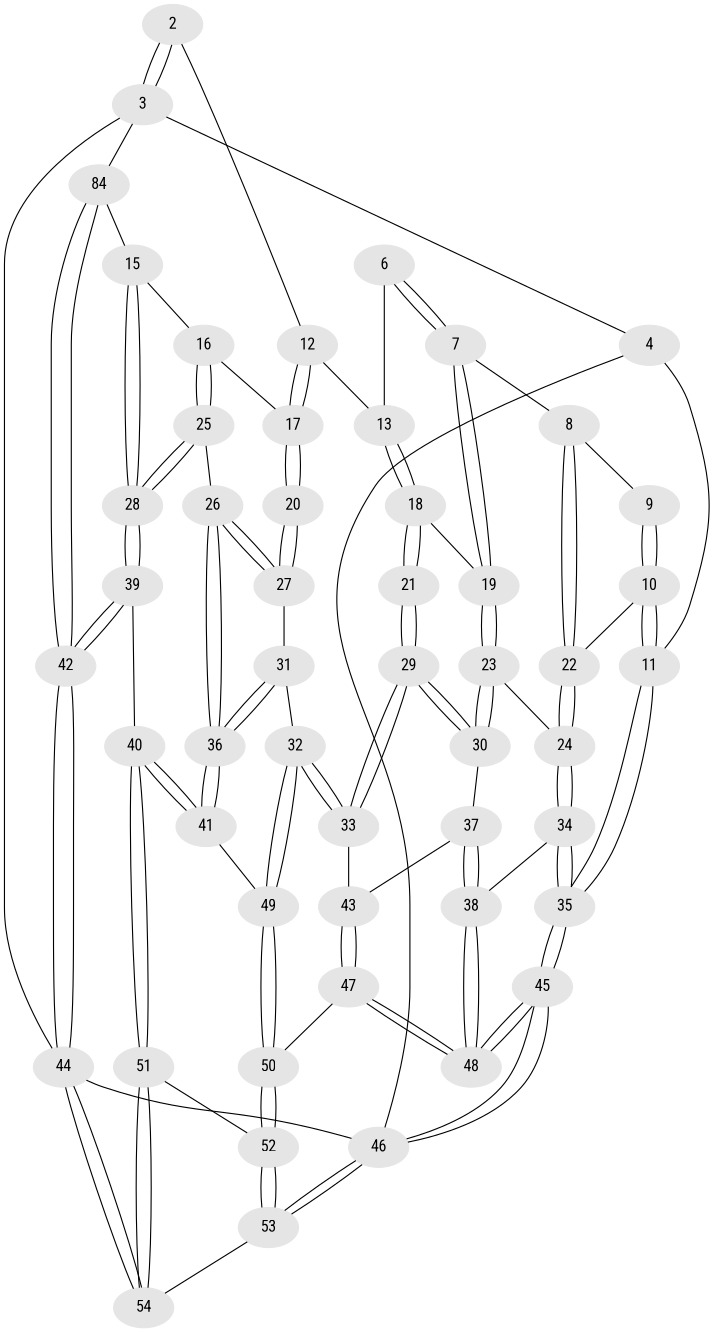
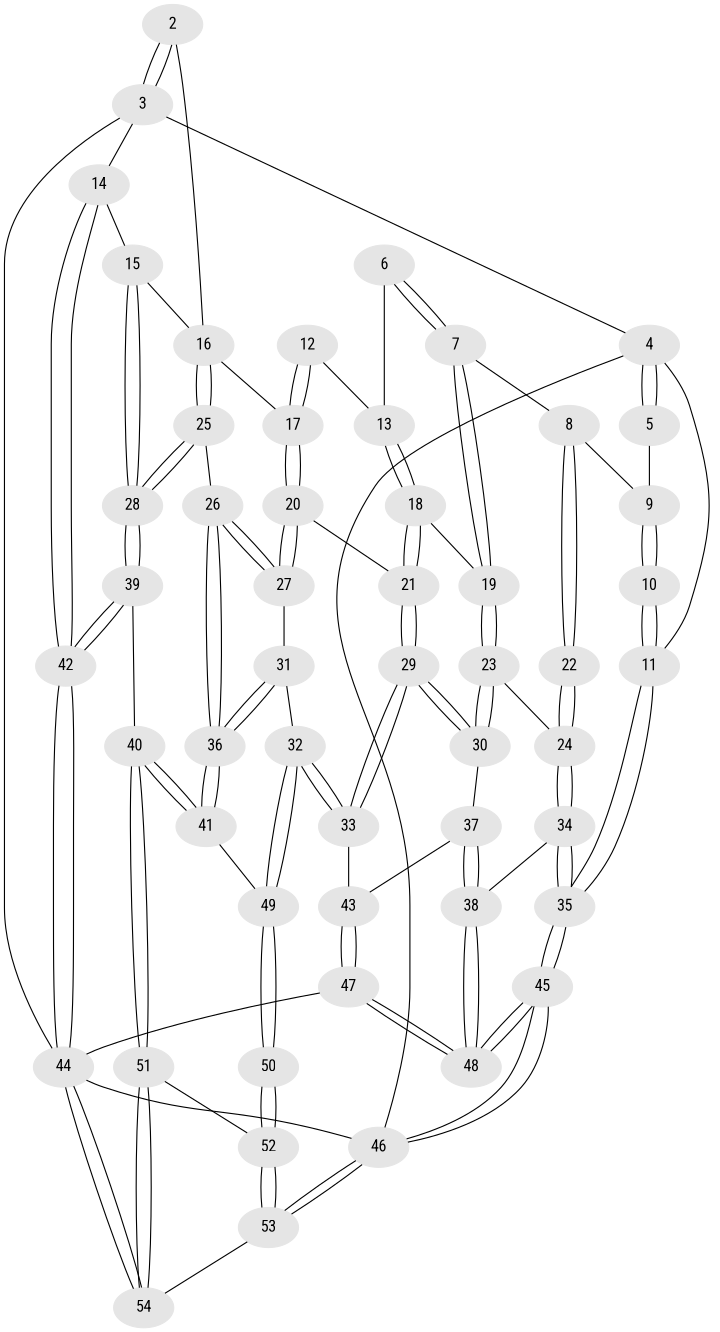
edge "2" -- "12": now "2" -- "16"
node "84": label "84" -> "14"
node "5": added
edge "20" -- "21": added
edge "10" -- "22": removed
edge "47" -- "50": now "47" -- "44"
